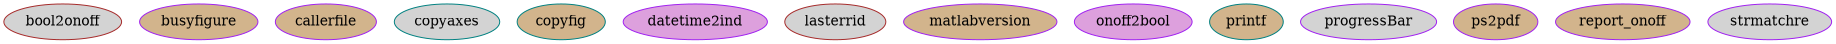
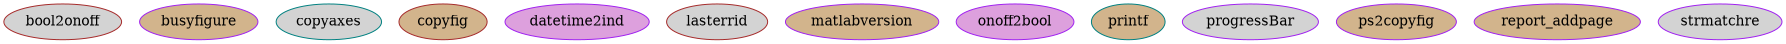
node "callerfile": removed
node "copyfig": color teal -> brown
node "ps2pdf": label "ps2pdf" -> "ps2copyfig"
node "report_onoff": label "report_onoff" -> "report_addpage"
